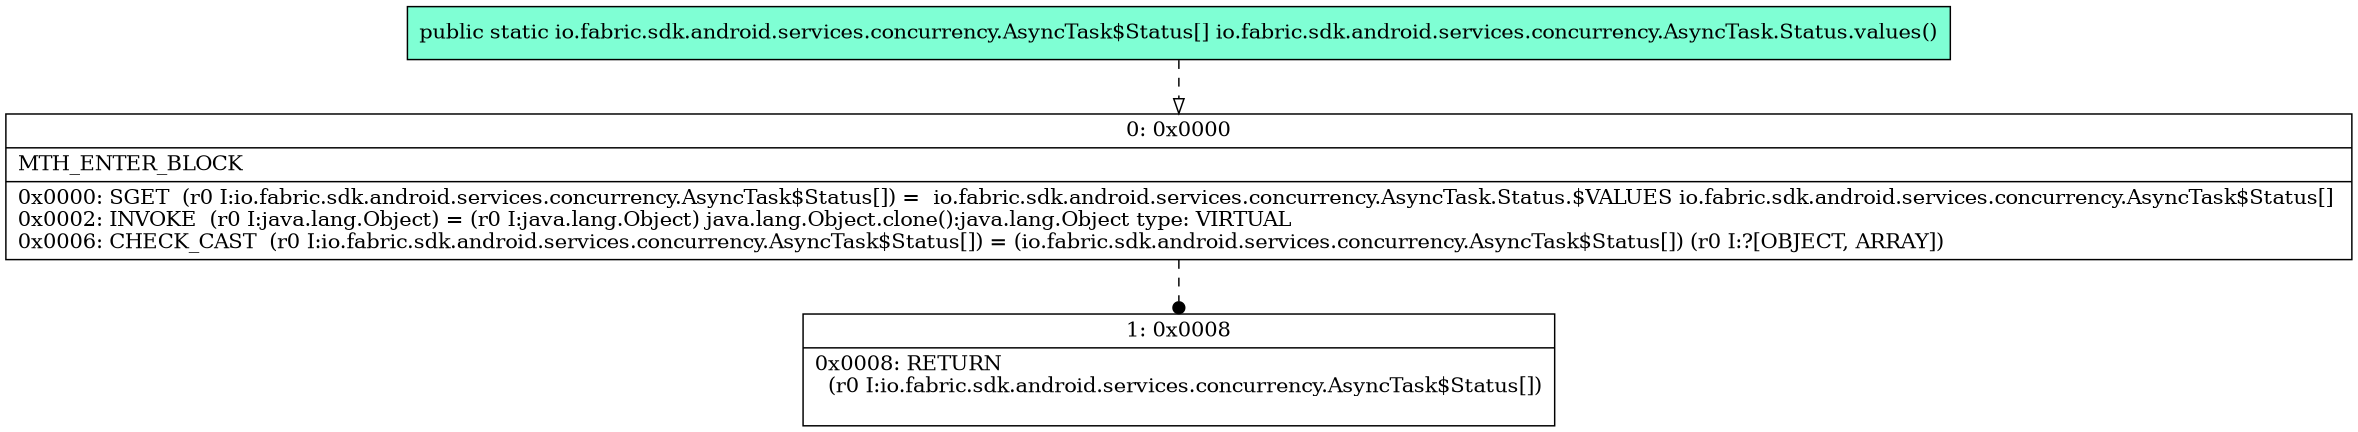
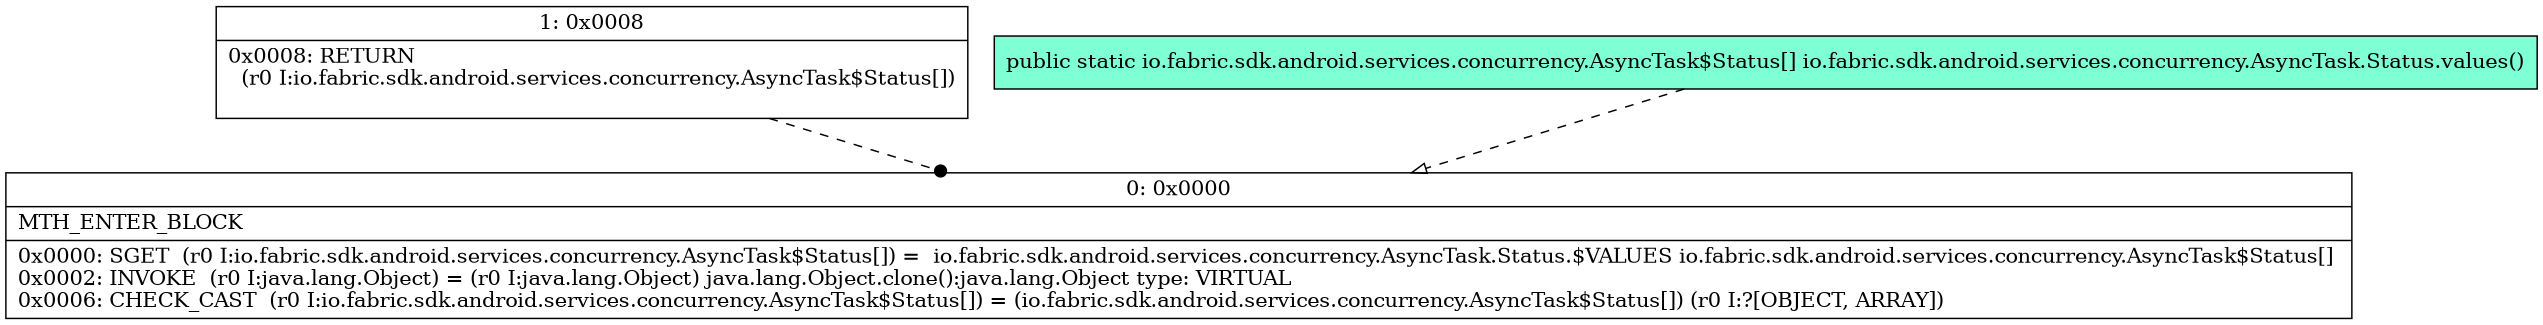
edge "0: 0x0000" -> "1: 0x0008": reversed
